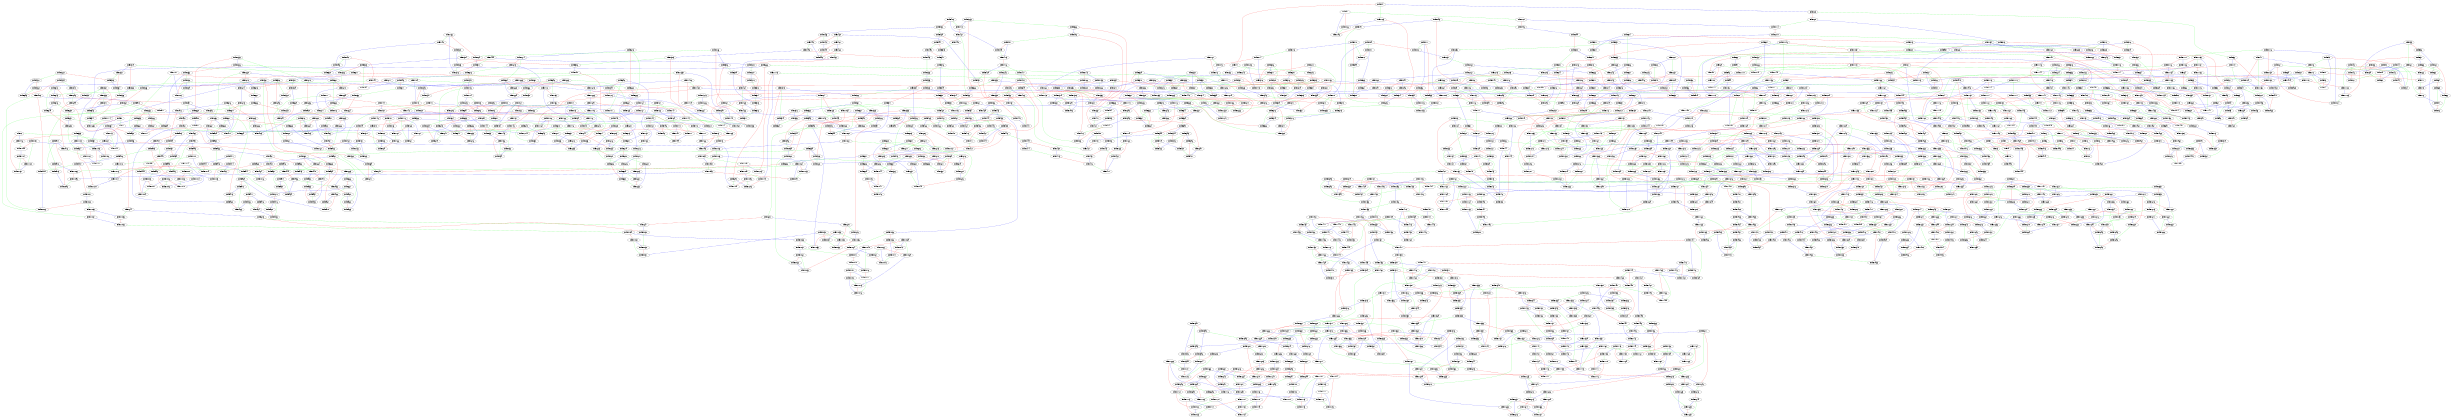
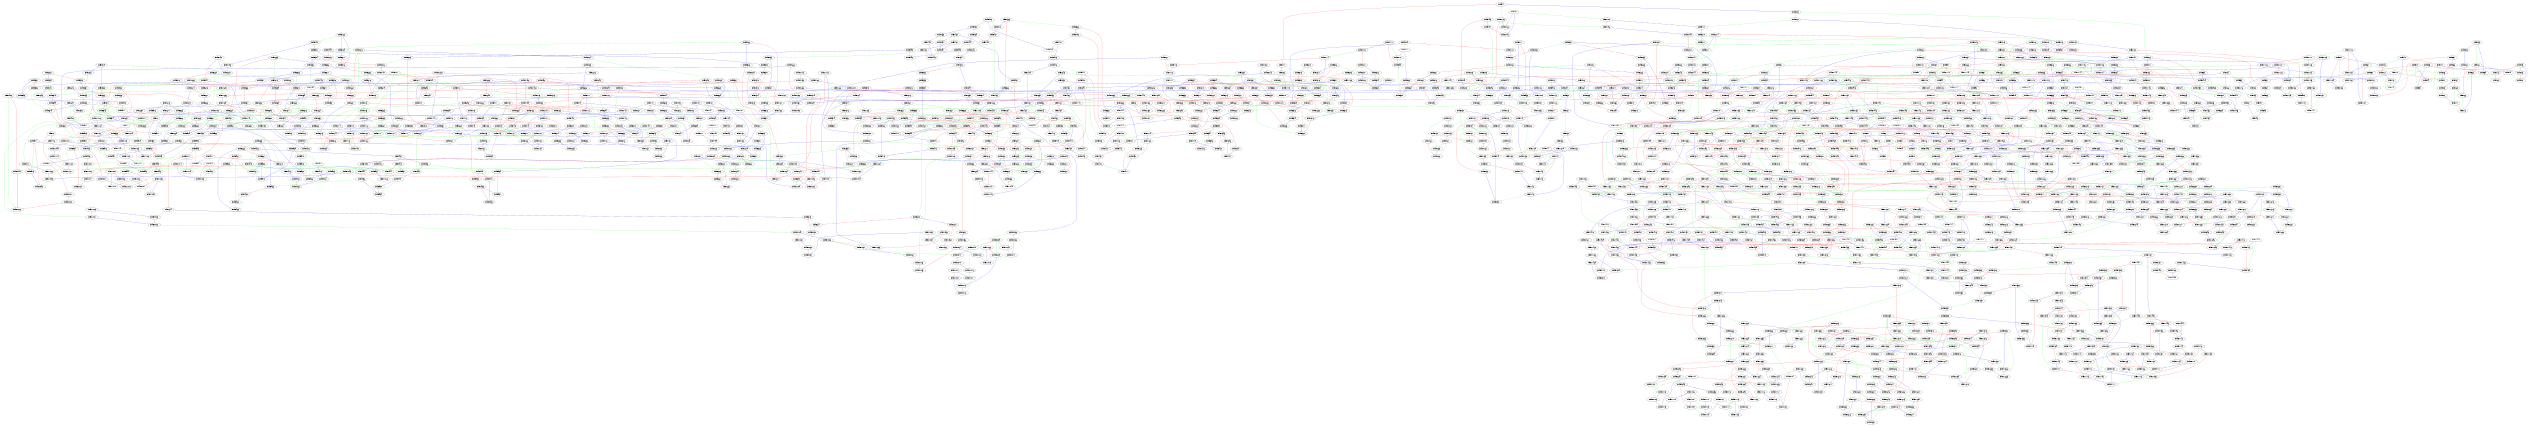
node "node_1461": added
